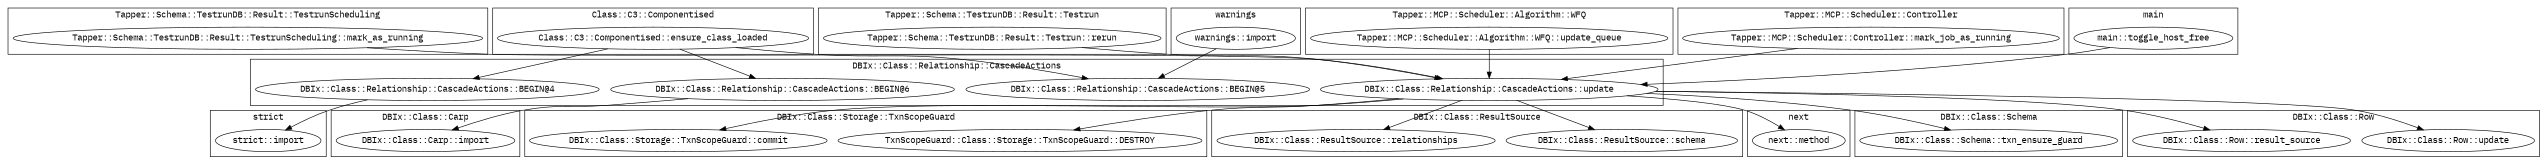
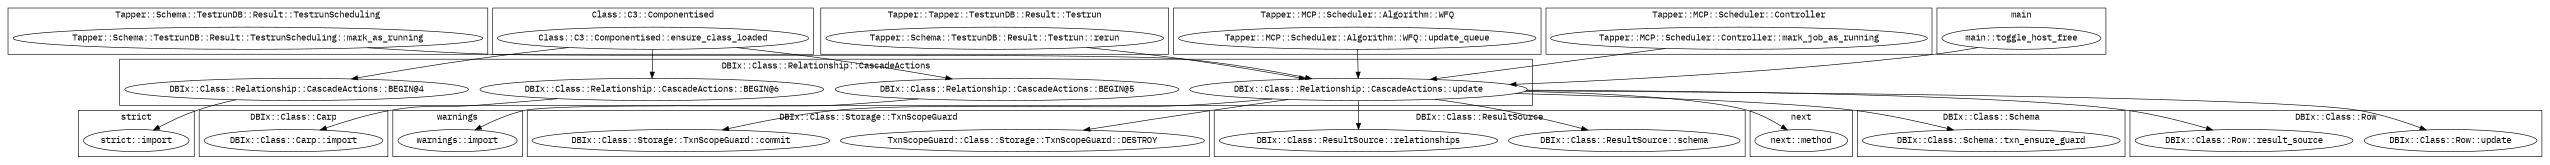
cluster "Tapper::Schema::TestrunDB::Result::Testrun": label "Tapper::Schema::TestrunDB::Result::Testrun" -> "Tapper::Tapper::TestrunDB::Result::Testrun"
edge "warnings::import" -> "DBIx::Class::Relationship::CascadeActions::BEGIN@5": reversed
